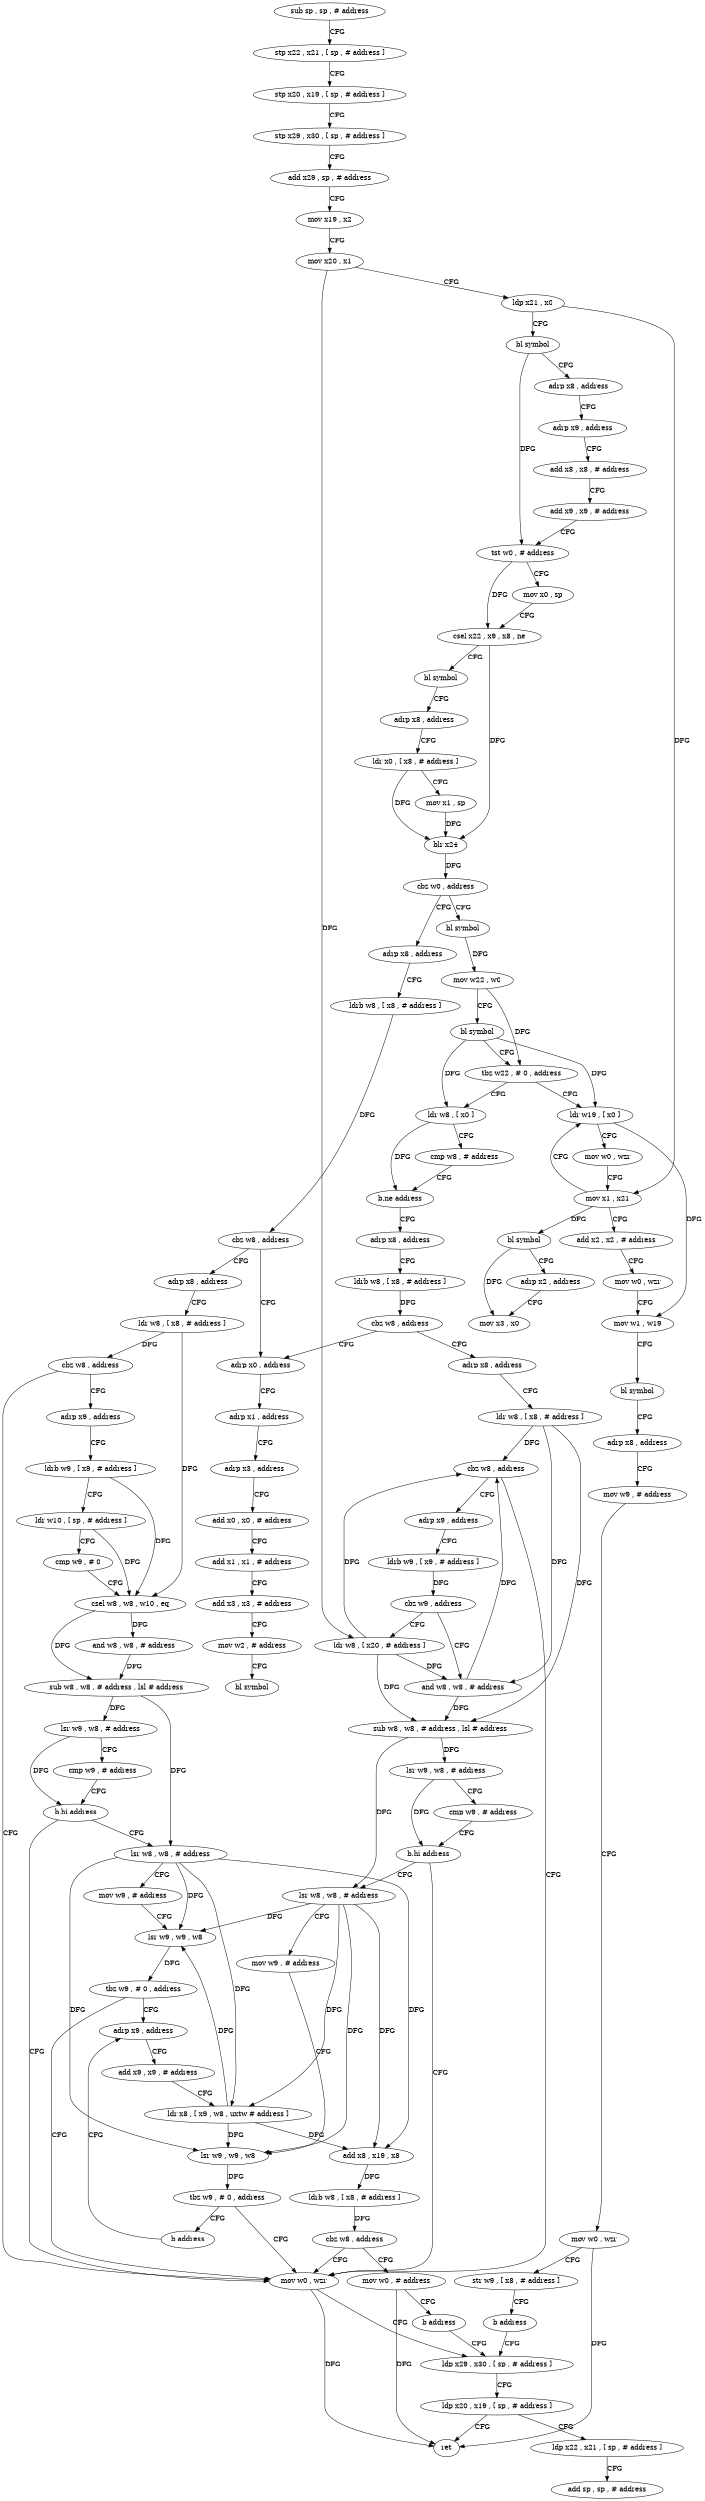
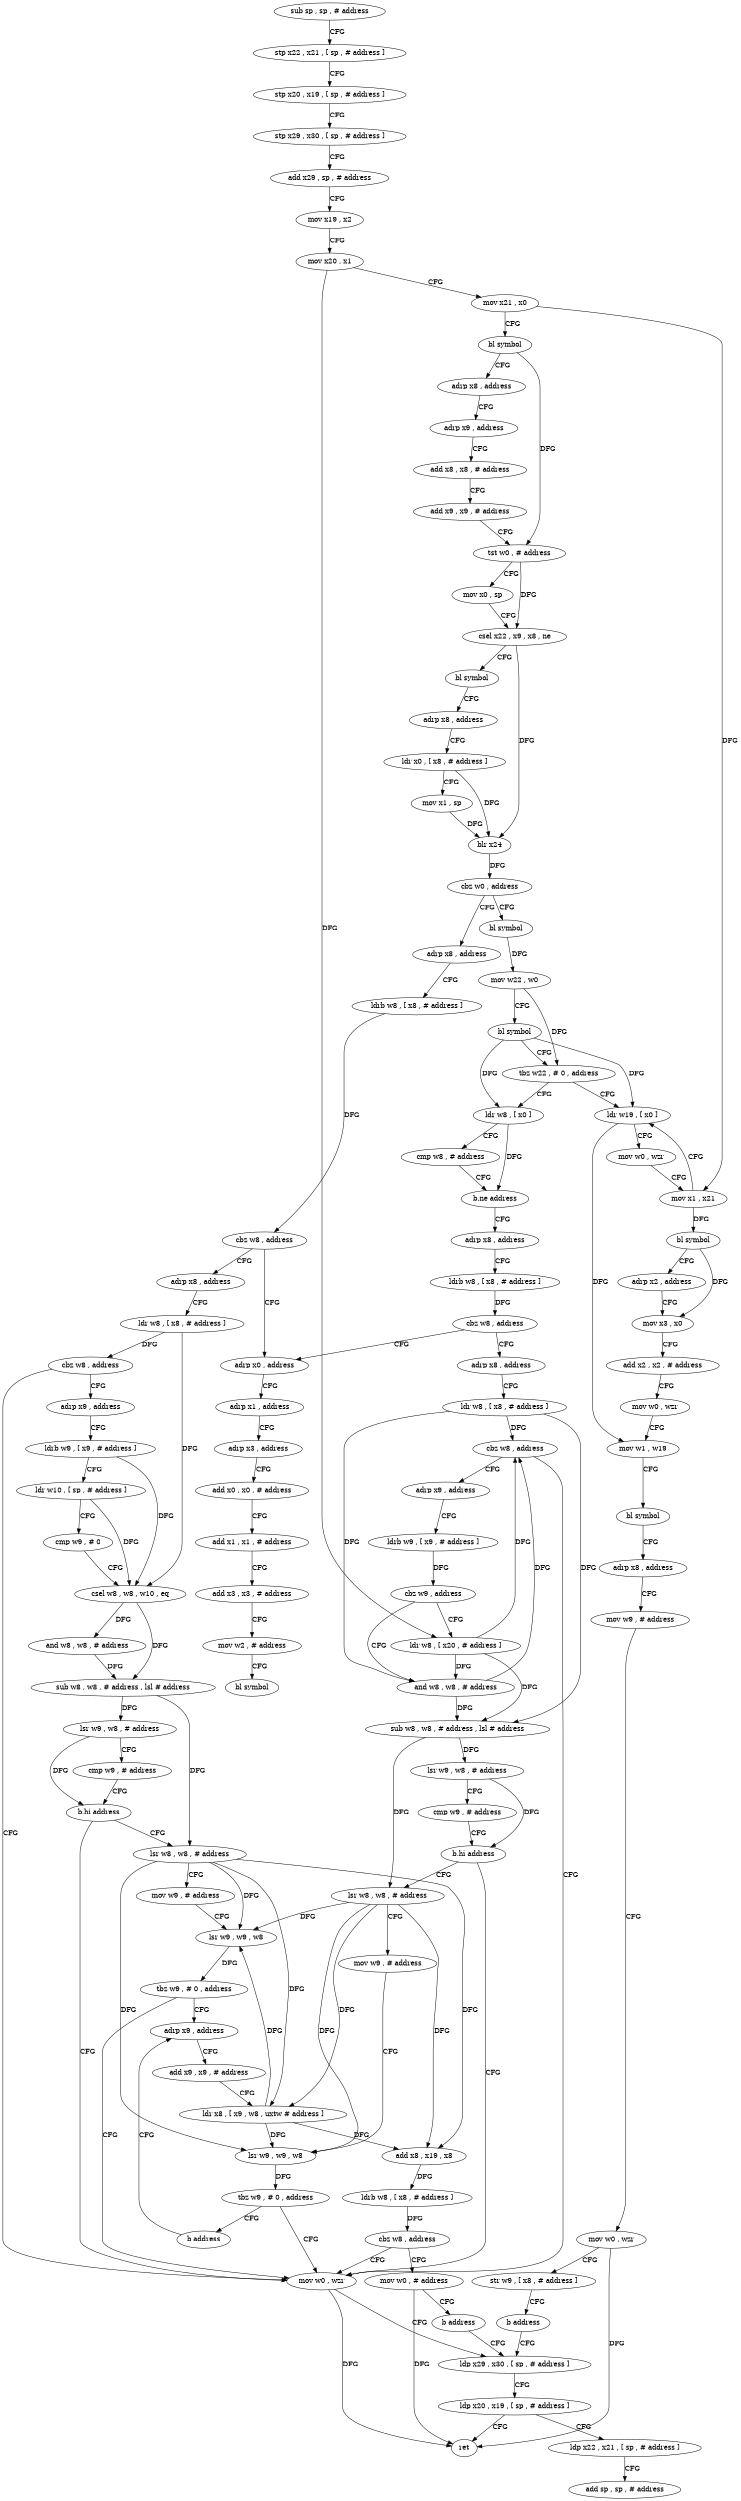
node "ldp x21 , x0": label "ldp x21 , x0" -> "mov x21 , x0"
edge "mov x1 , x21" -> "add x2 , x2 , # address": now "mov x3 , x0" -> "add x2 , x2 , # address"
